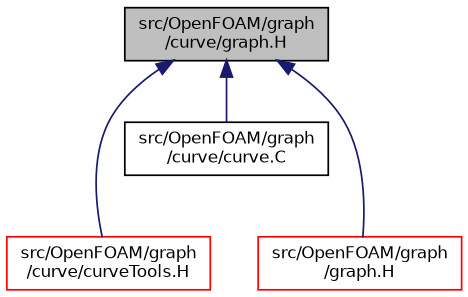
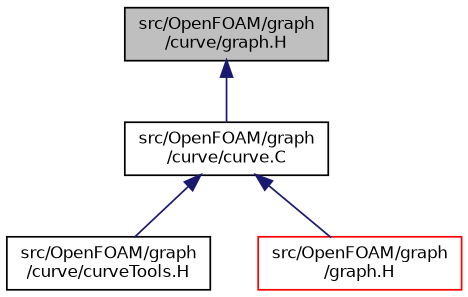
edge "src/OpenFOAM/graph /graph.H" -> "src/OpenFOAM/graph /curve/graph.H": now "src/OpenFOAM/graph /graph.H" -> "src/OpenFOAM/graph /curve/curve.C"
edge "src/OpenFOAM/graph /curve/curveTools.H" -> "src/OpenFOAM/graph /curve/graph.H": now "src/OpenFOAM/graph /curve/curveTools.H" -> "src/OpenFOAM/graph /curve/curve.C"
node "src/OpenFOAM/graph /curve/curveTools.H": color red -> black
